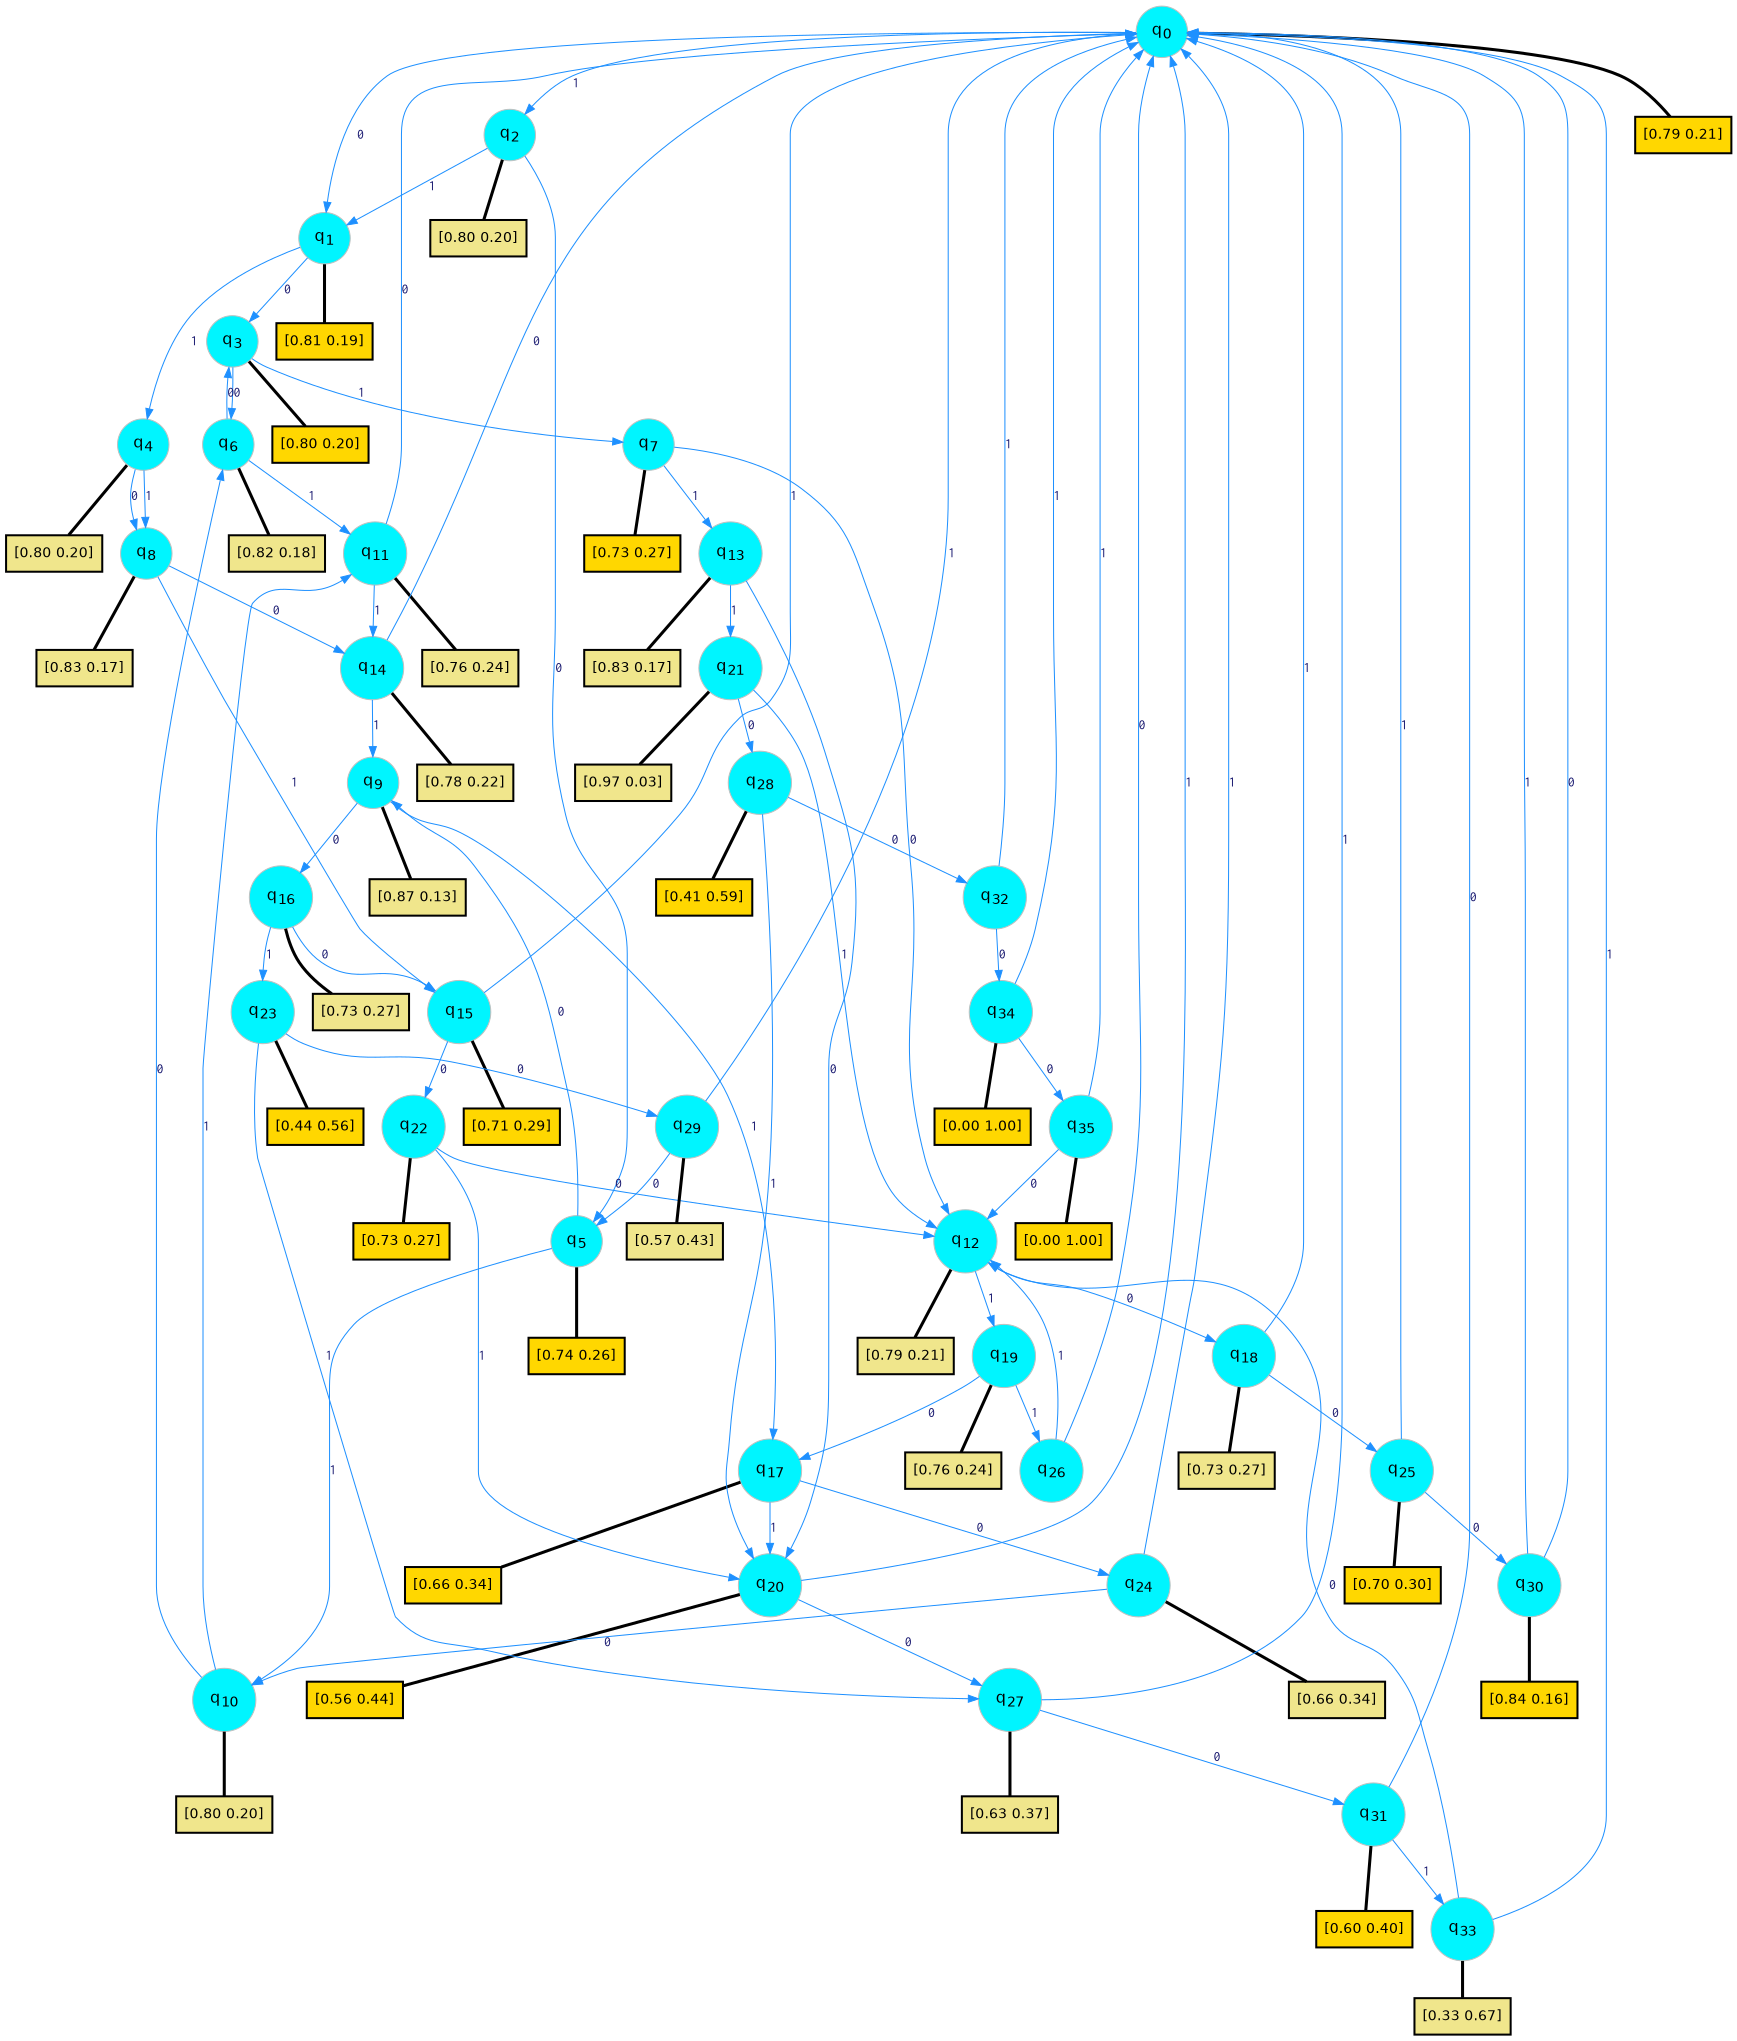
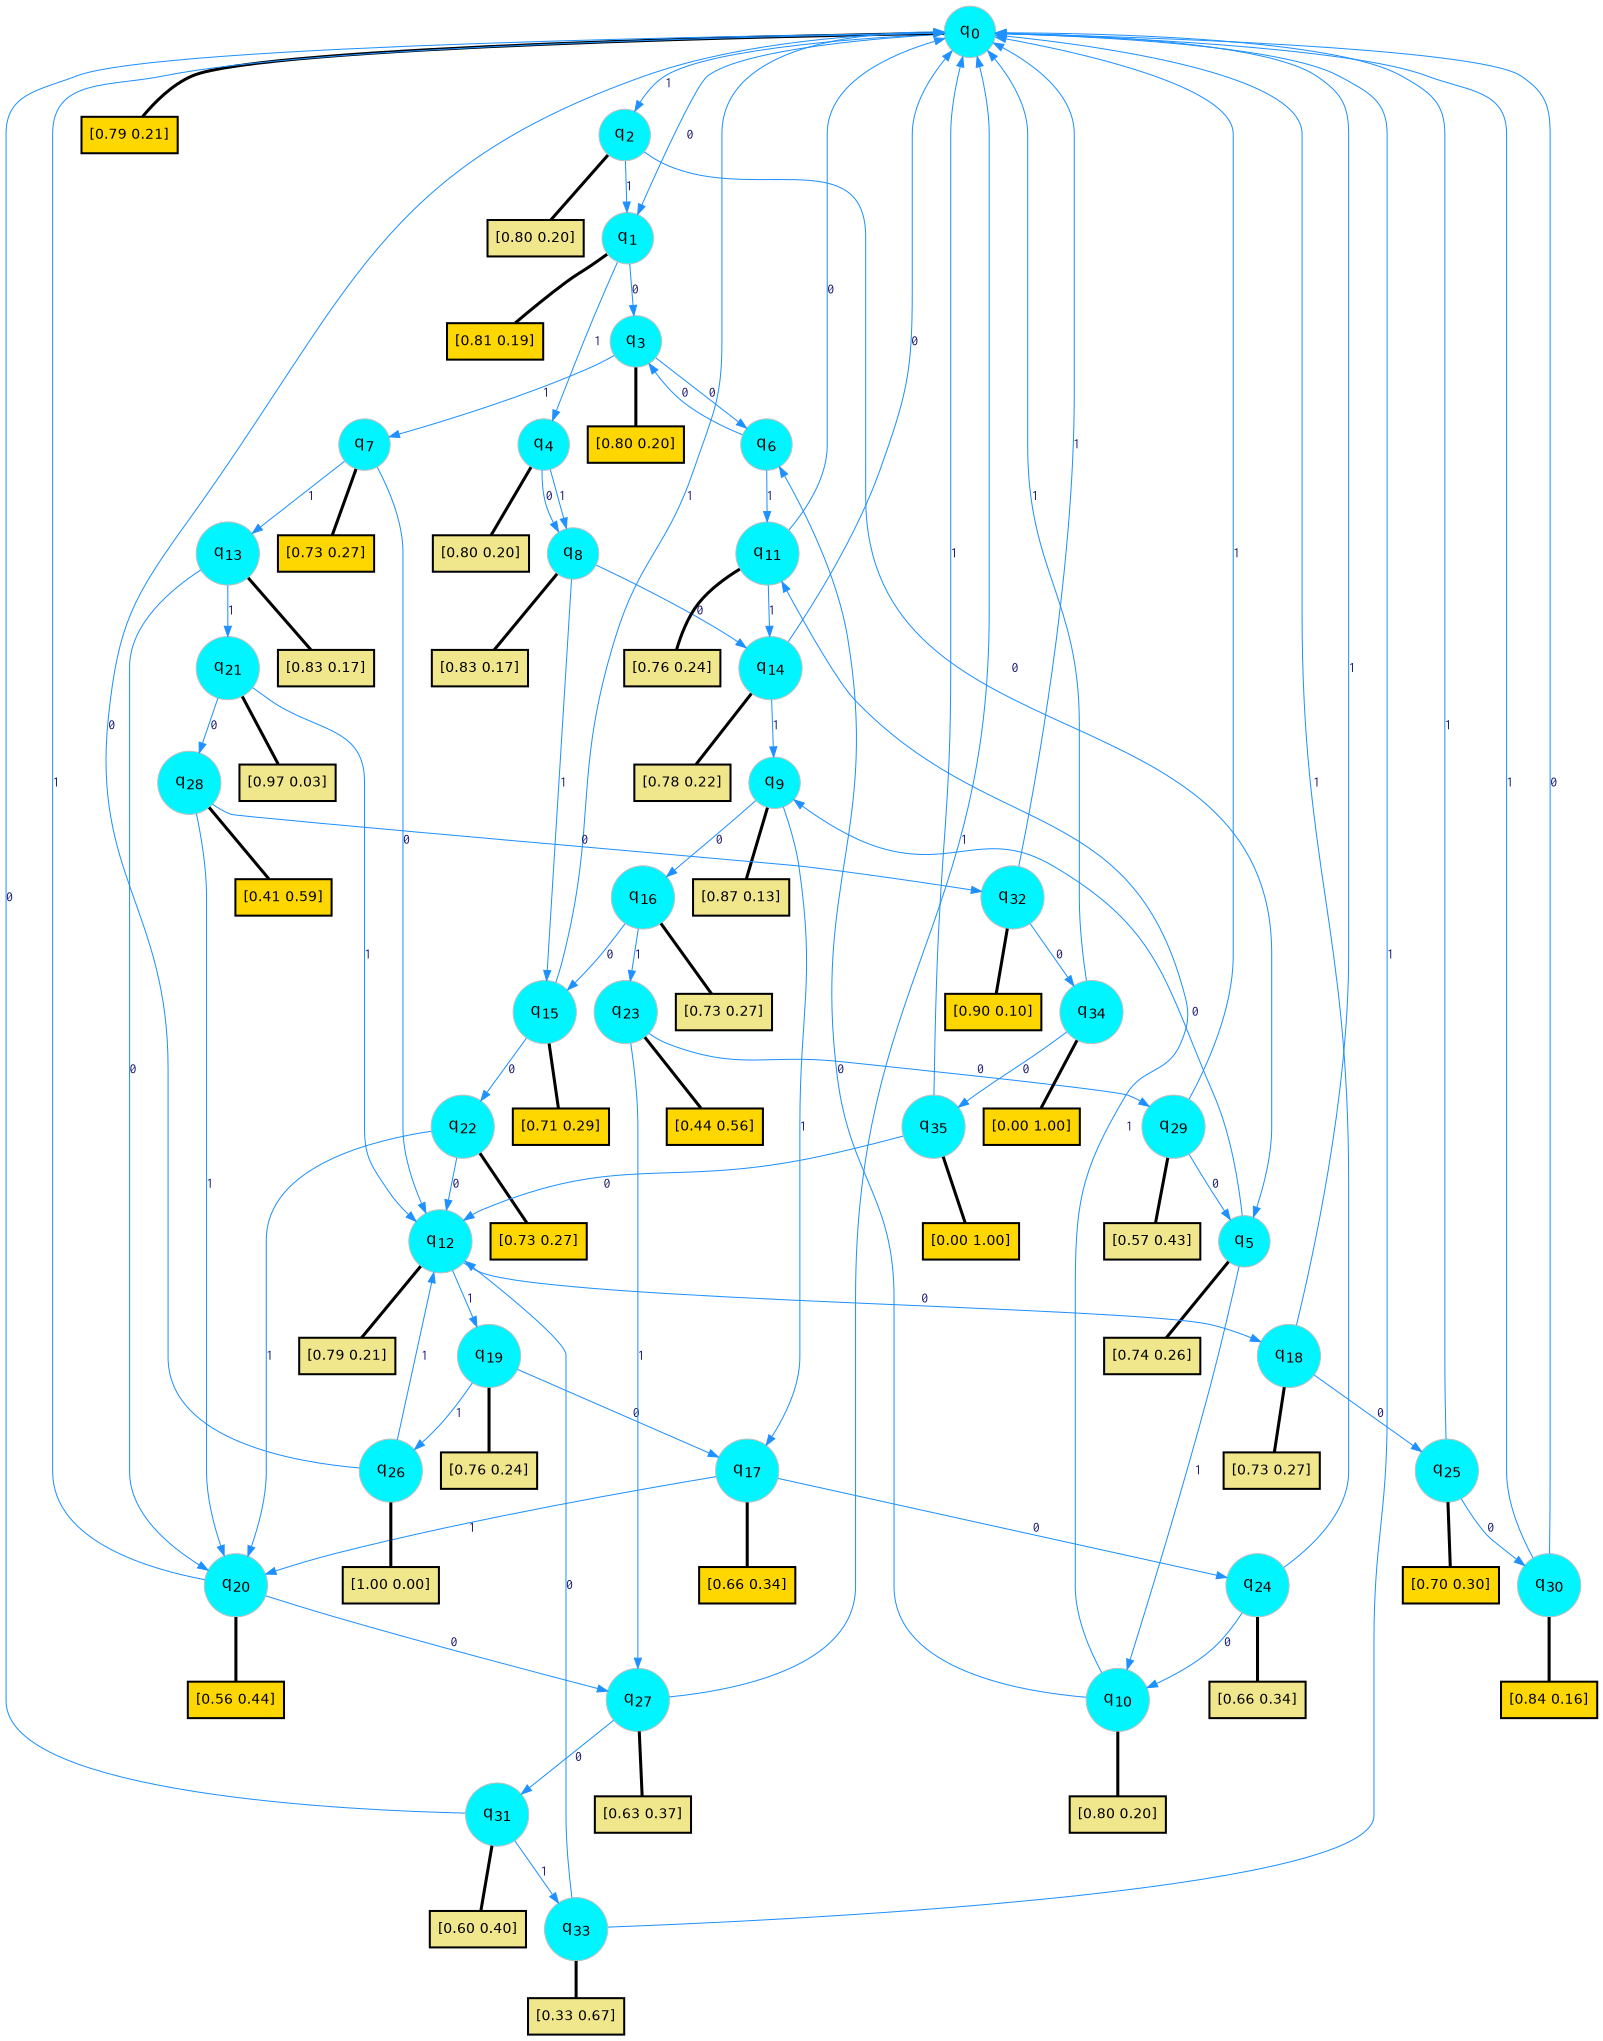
node "[0.82 0.18]": removed
node "[0.90 0.10]": added
node "[0.74 0.26]": fillcolor gold -> khaki
node "[1.00 0.00]": added
node "[0.60 0.40]": fillcolor gold -> khaki
